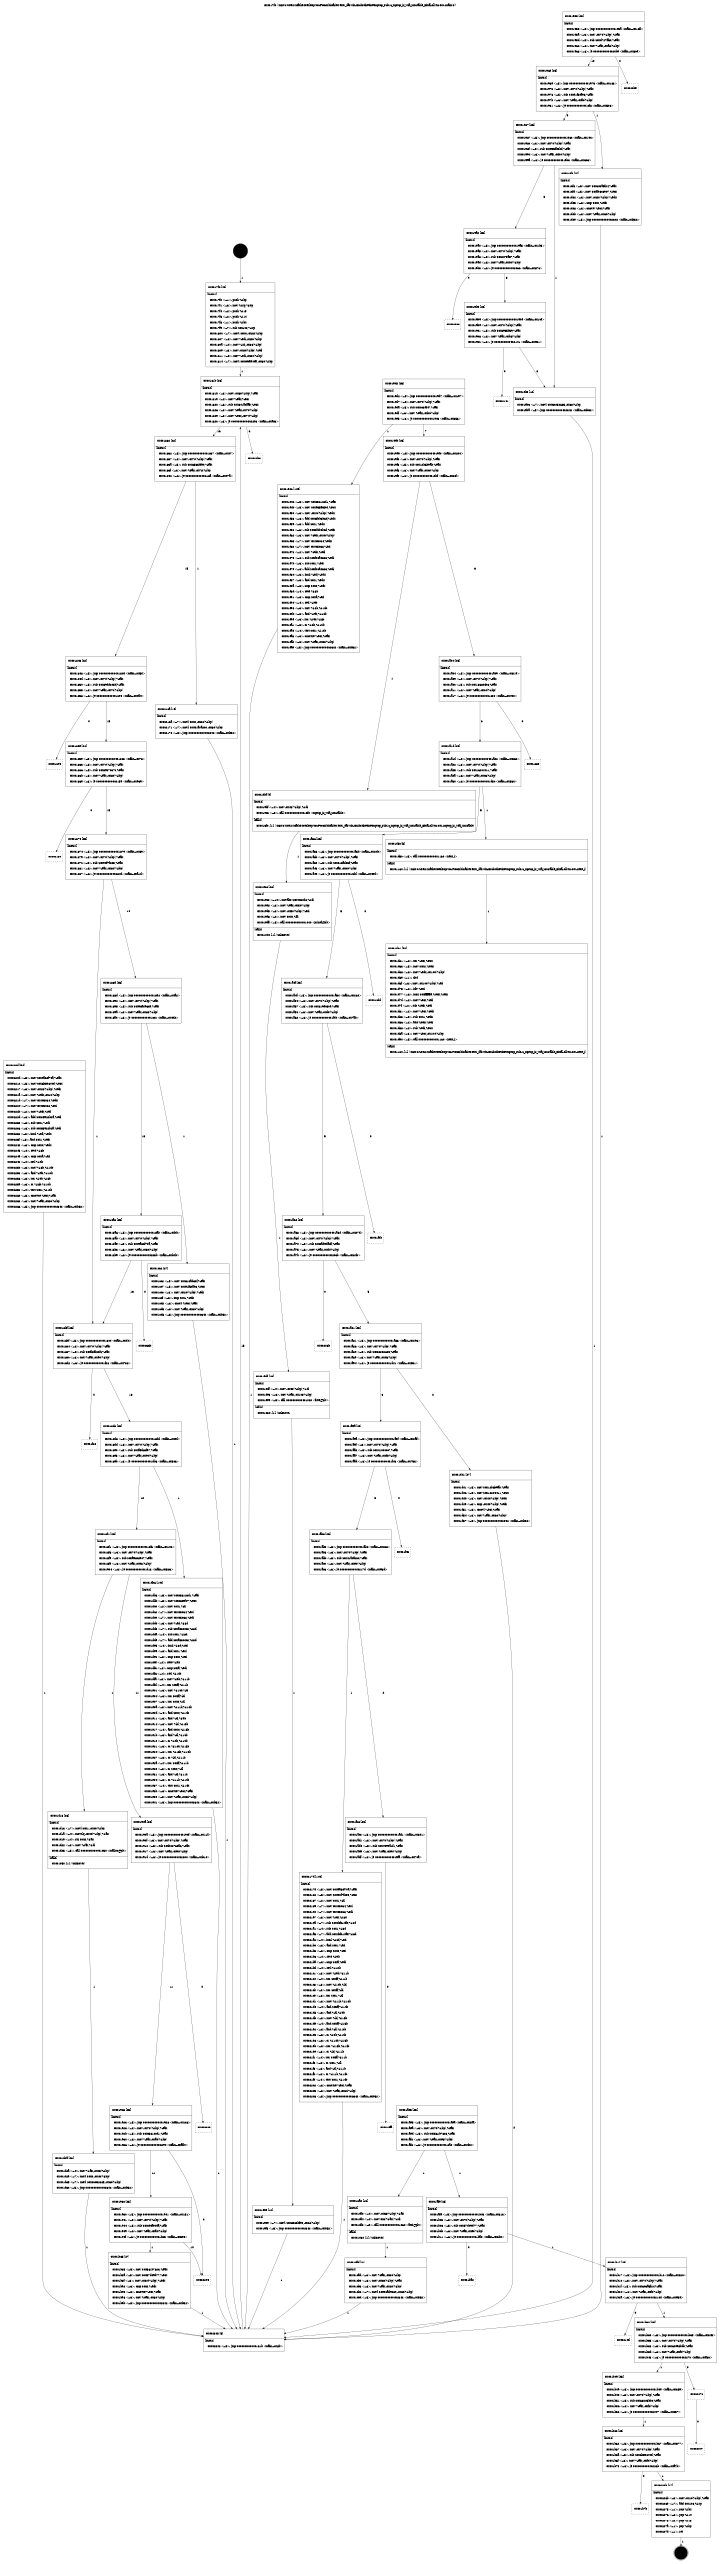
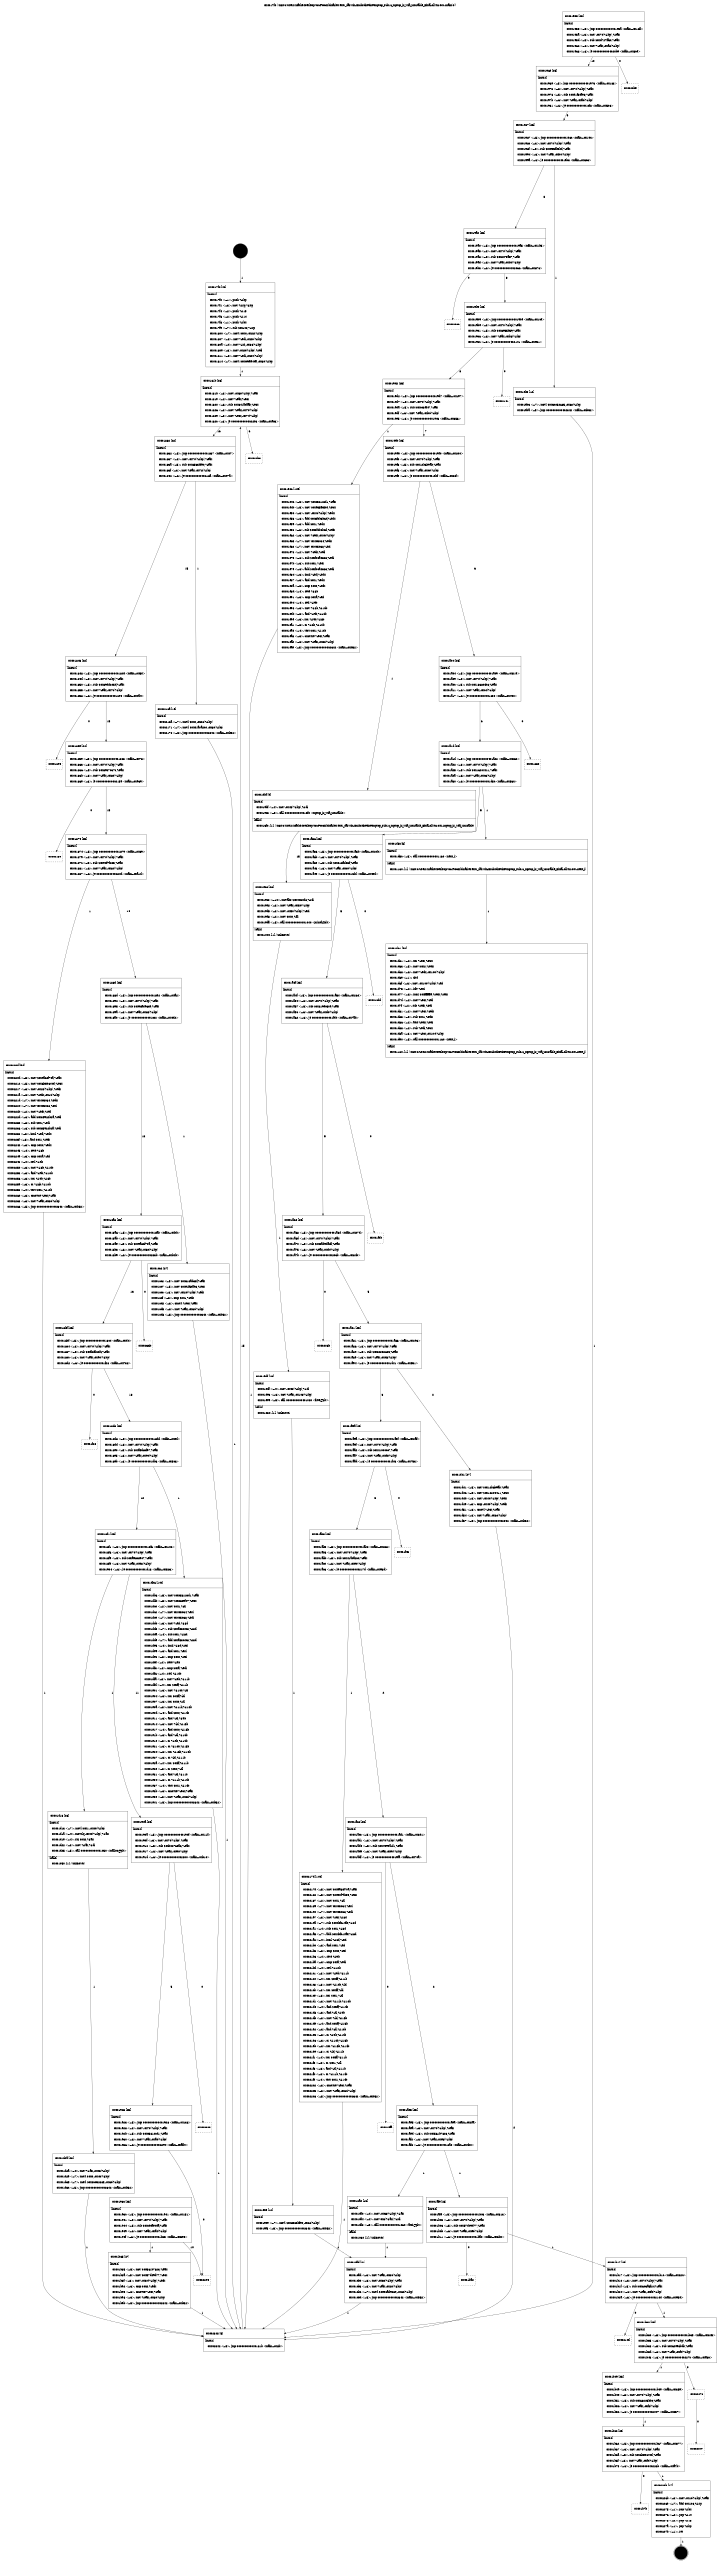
node "0x401cf8 [27]": removed
edge "0x4019b9 [25]" -> "0x401eb3 [12]": now "0x4019b9 [25]" -> "0x4019d2 [25]"
edge "0x401ebf [9]" -> "0x401ec8 [23]": label " 1" -> " 15"
edge "0x401874 [25]" -> "0x4018bf [25]": now "0x401874 [25]" -> "0x40220d [94]"
edge "0x401acc [25]" -> "0x401ae5 [25]": added, label "2"
edge "0x40190a [25]" -> "0x401923 [25]": label " 11" -> " 5"
edge "0x401923 [25]" -> "0x40193c [25]": removed, label "11"
edge "0x401eee [12]" -> "0x402342 [5]": now "0x401eee [12]" -> "0x401cad [21]"
